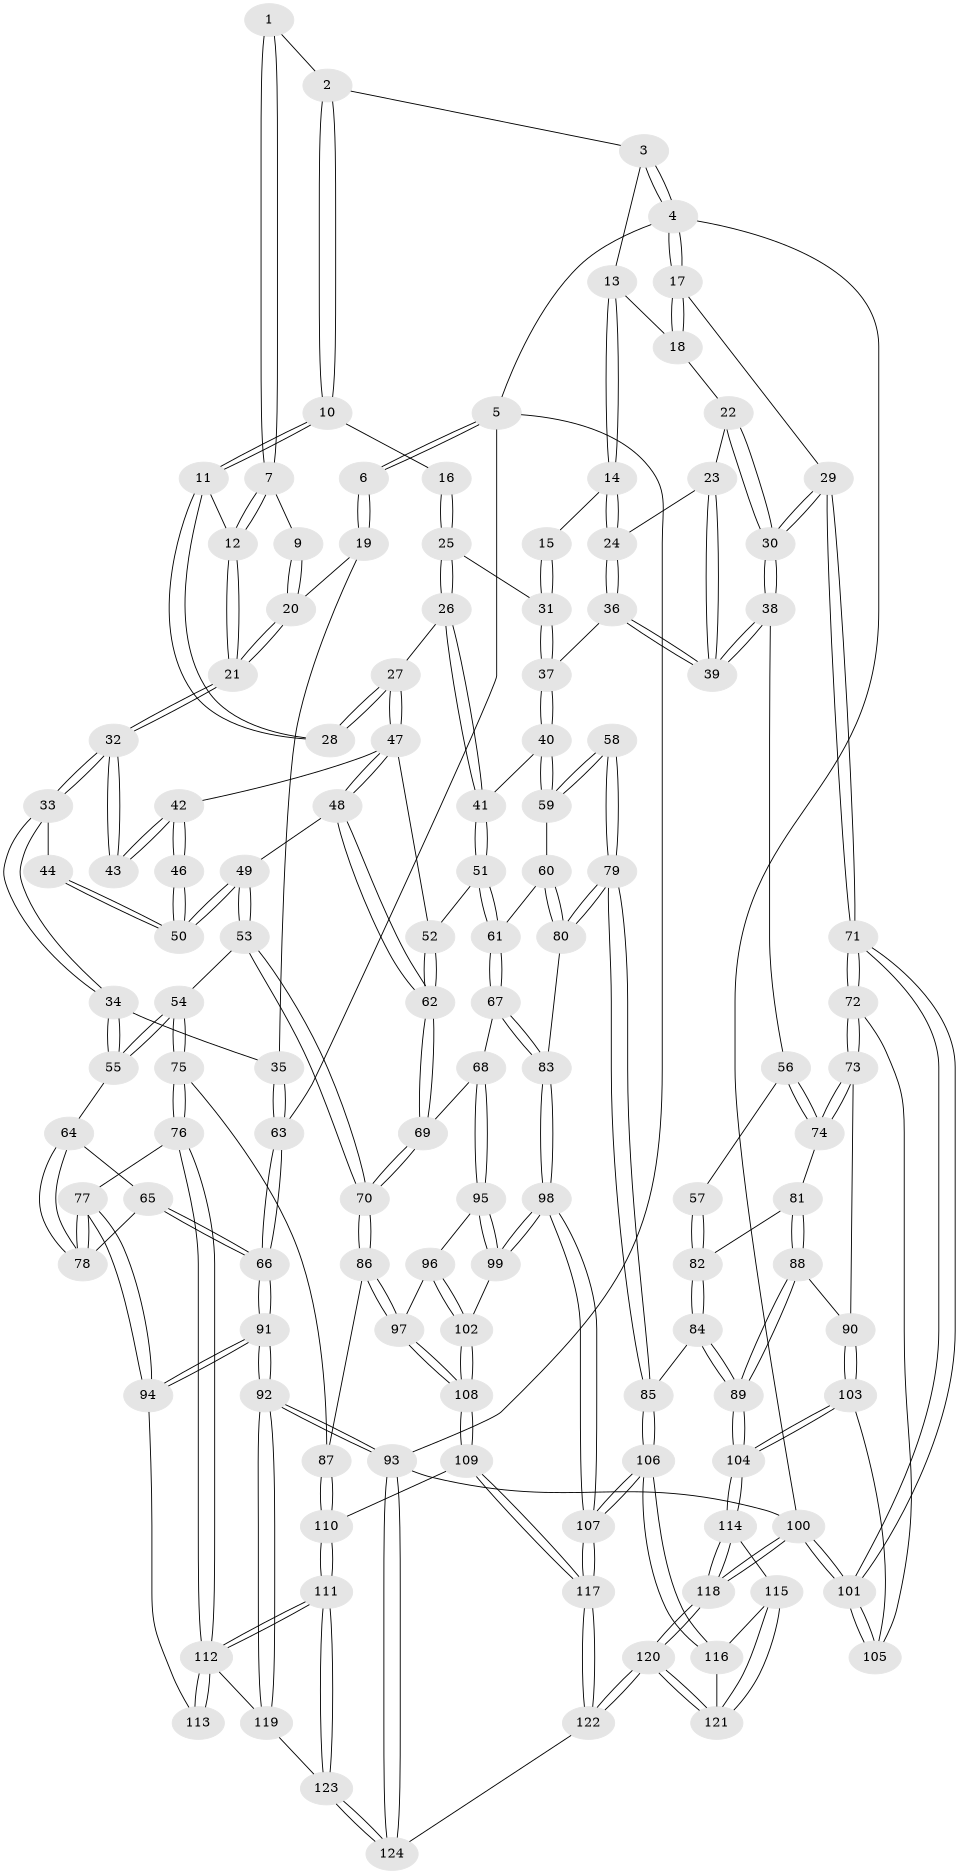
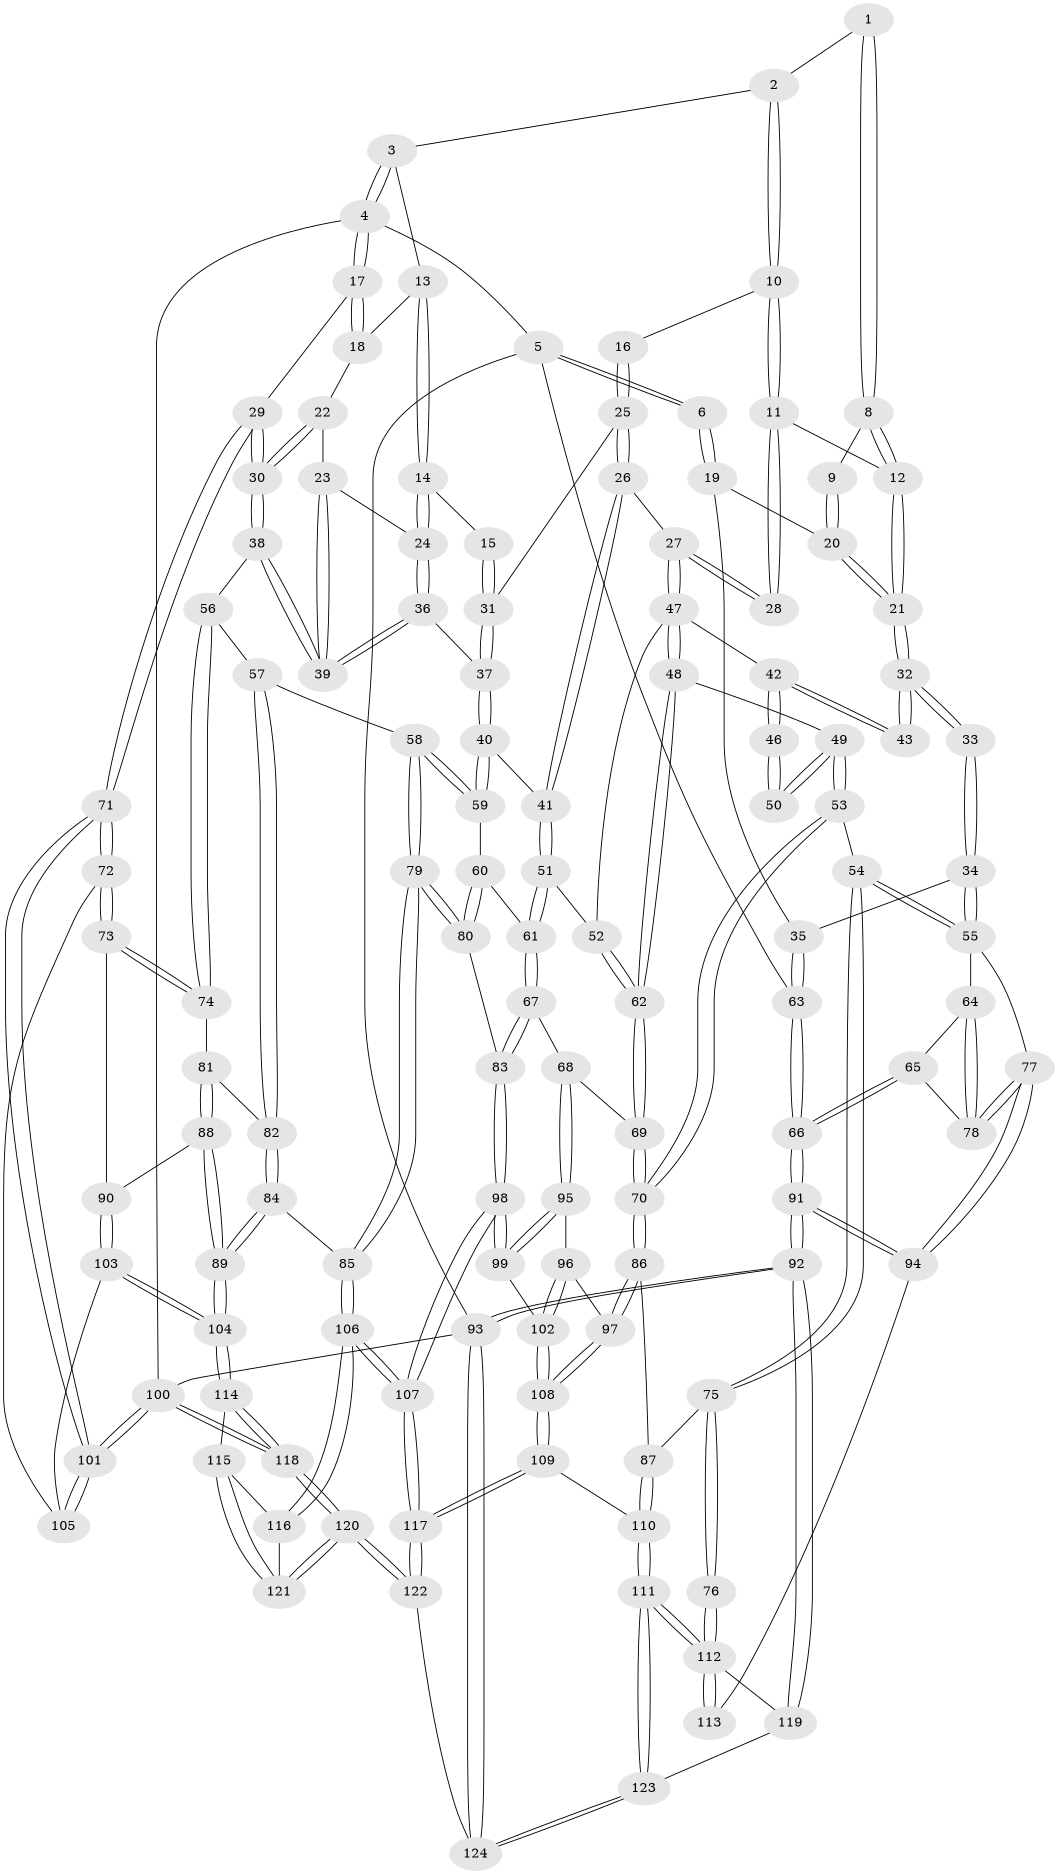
node "7": label "7" -> "8"
edge "57" -- "58": added
node "44": removed
edge "76" -- "77": now "55" -- "77"
